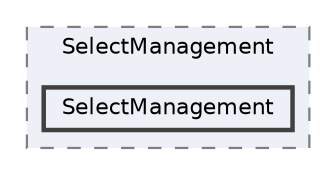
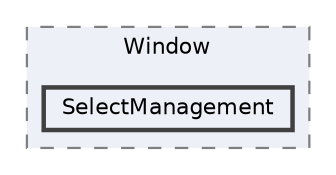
cluster "SelectManagement": label "SelectManagement" -> "Window"
